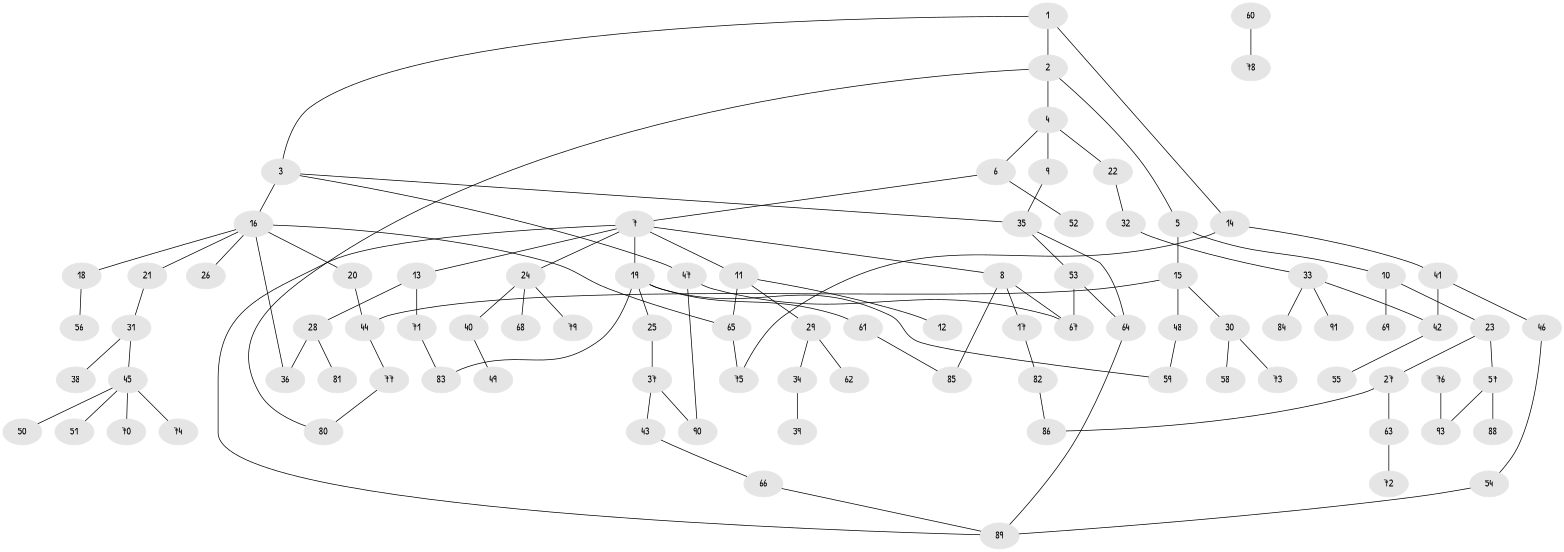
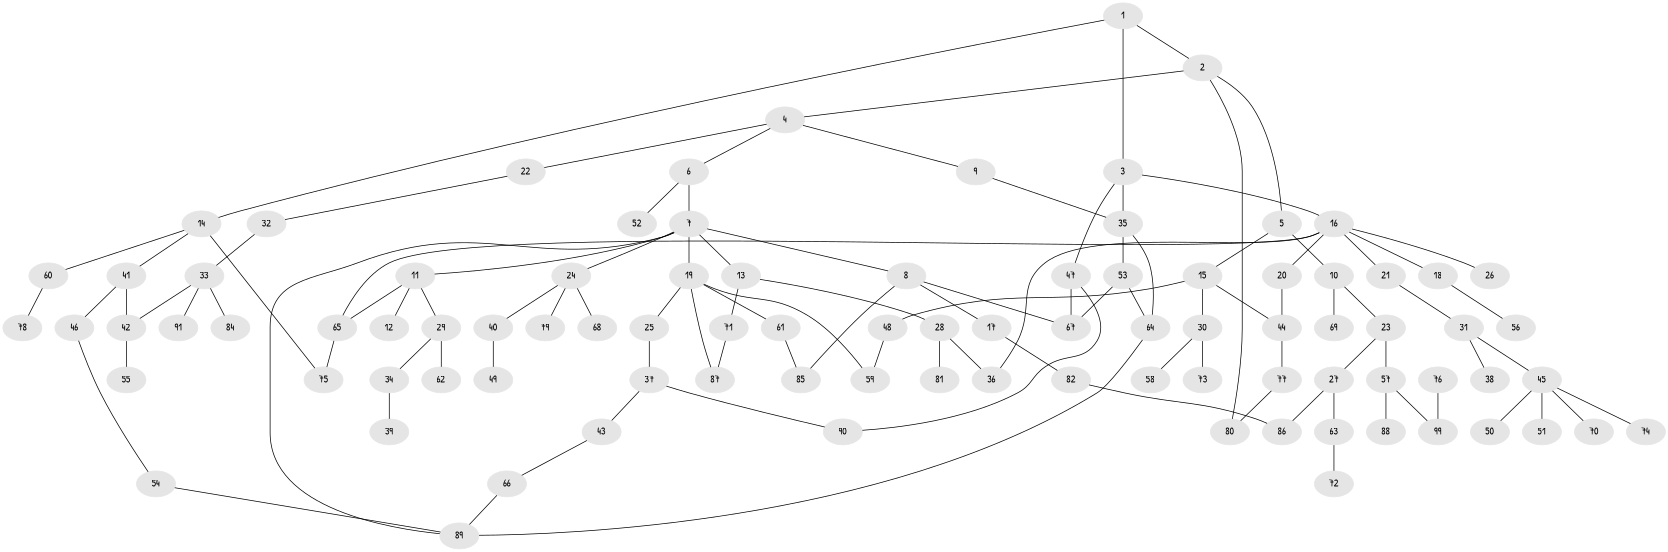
edge "14" -- "60": added
node "83": label "83" -> "87"
node "93": label "93" -> "99"
